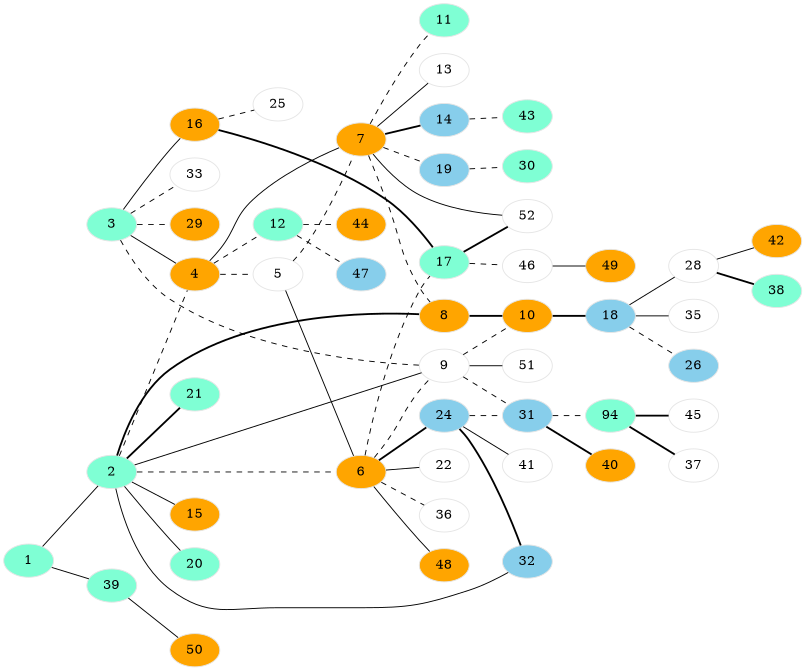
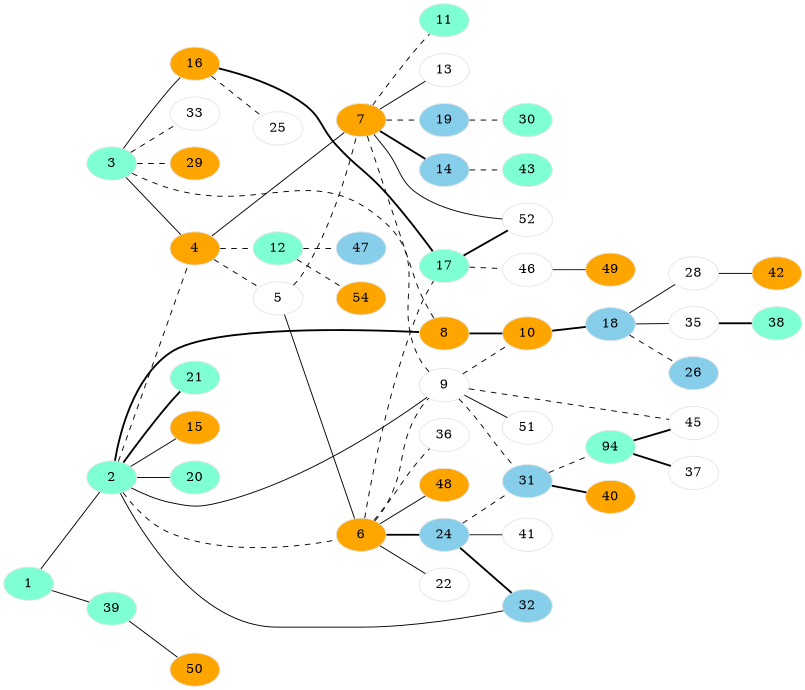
node "44": label "44" -> "54"
edge "28" -- "38": now "35" -- "38"
edge "9" -- "45": added
